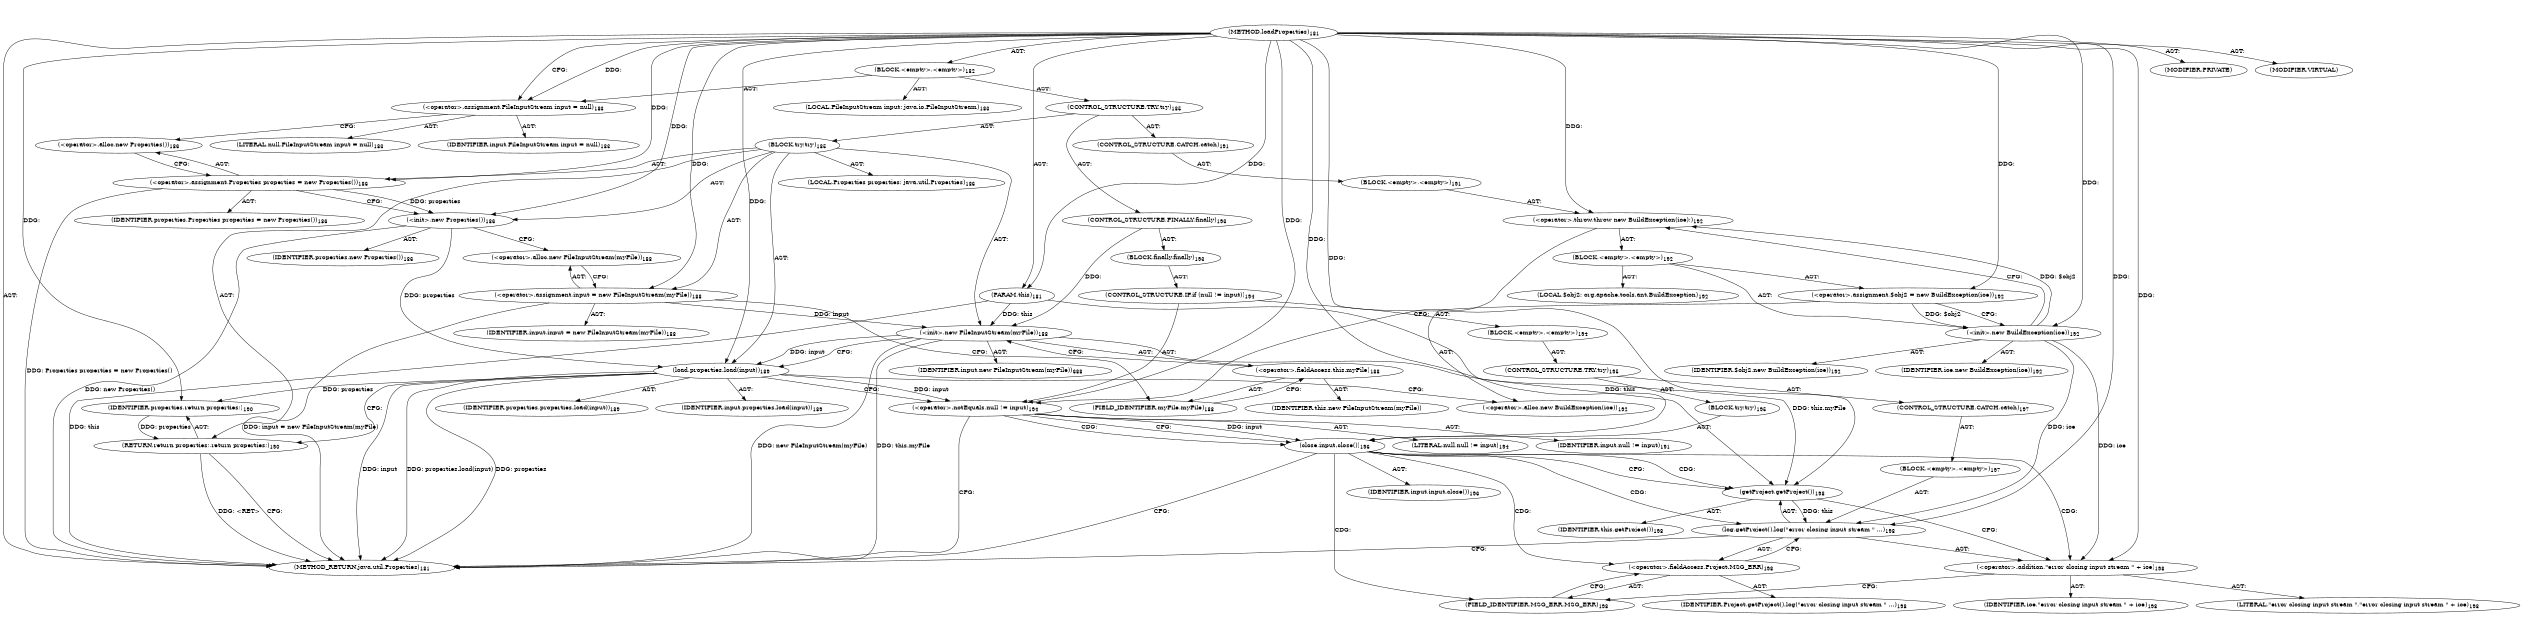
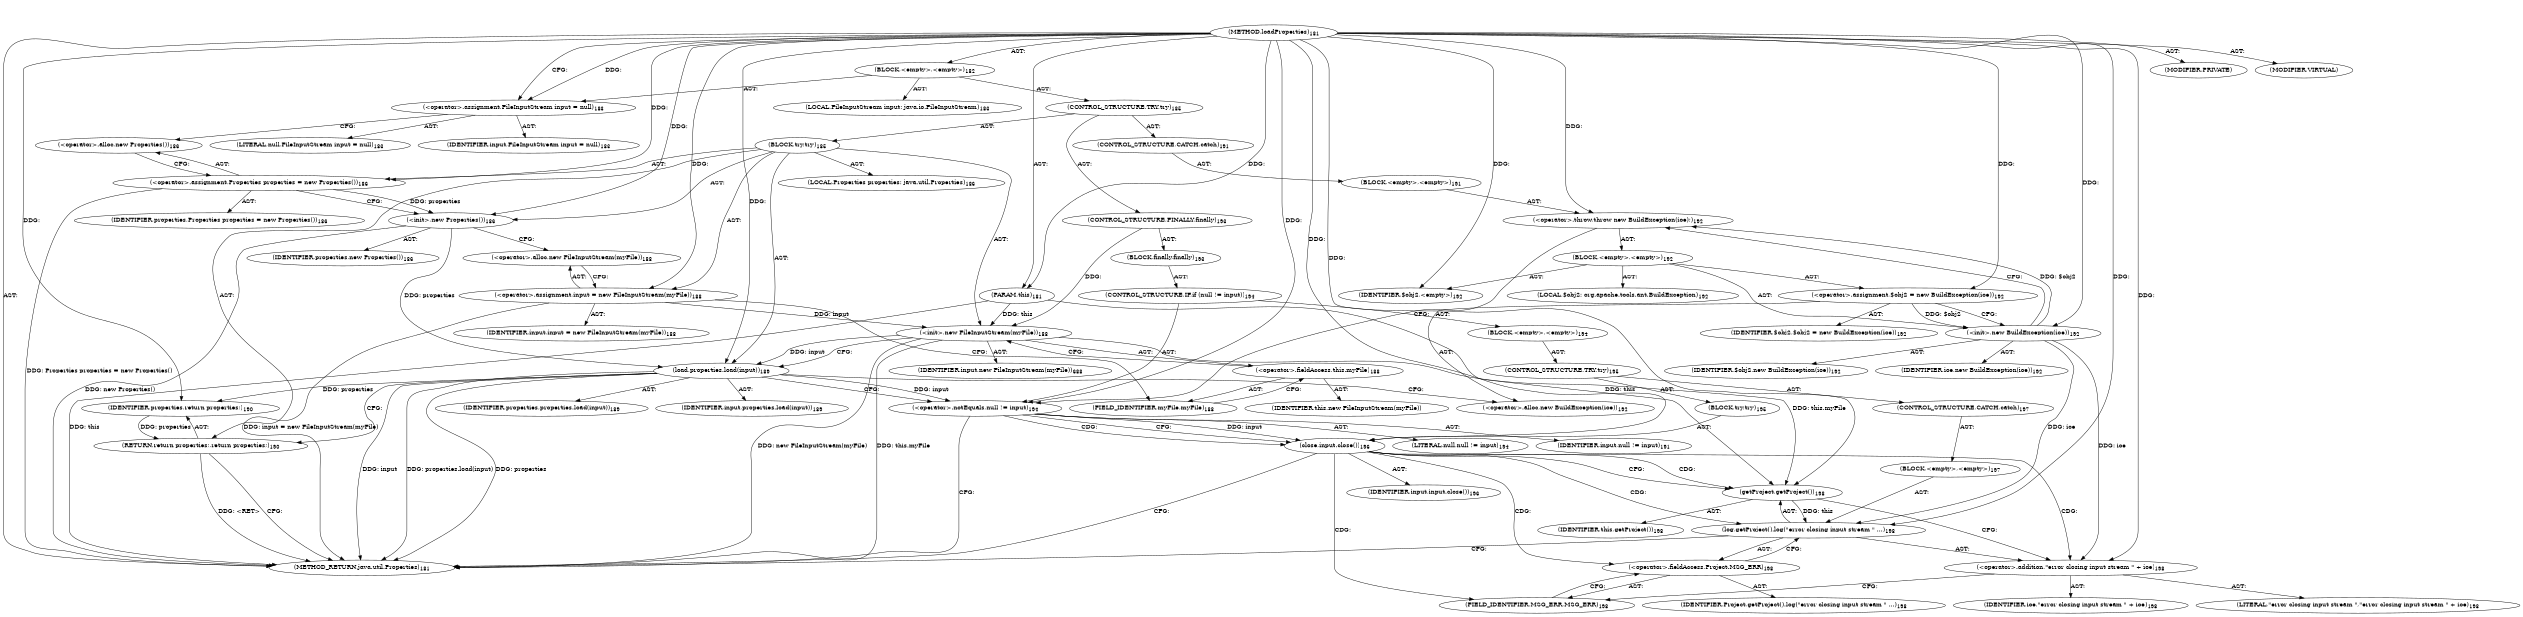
node "(IDENTIFIER,$obj2,<empty>)": added
node "(IDENTIFIER,$obj2,$obj2 = new BuildException(ioe))": added
